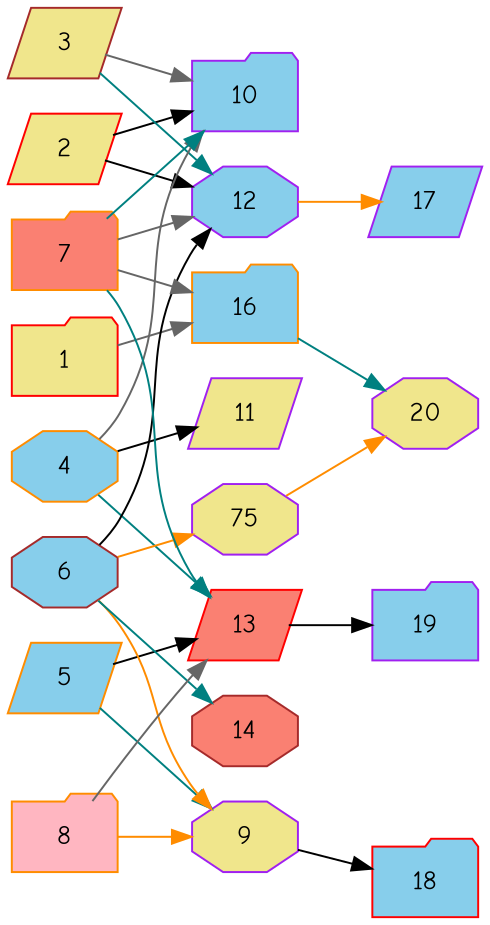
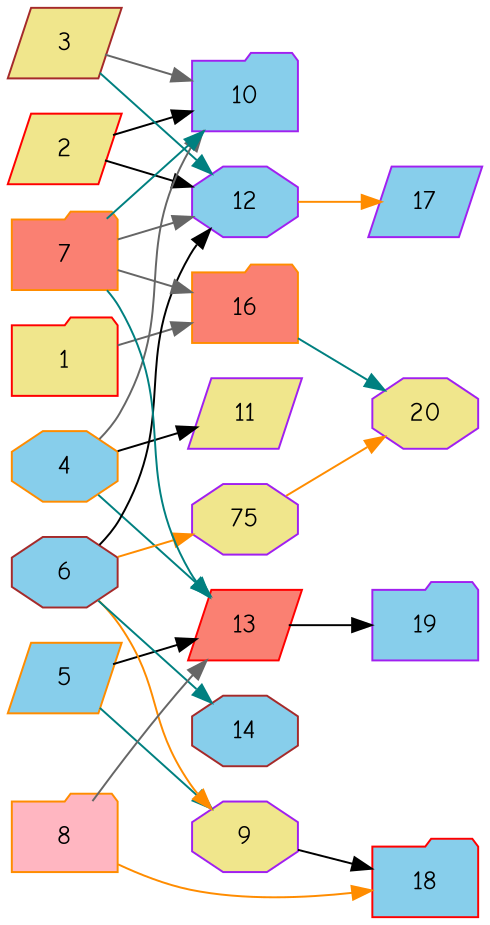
node "16": fillcolor skyblue -> salmon
node "14": fillcolor salmon -> skyblue
edge "8" -> "9": now "8" -> "18"
